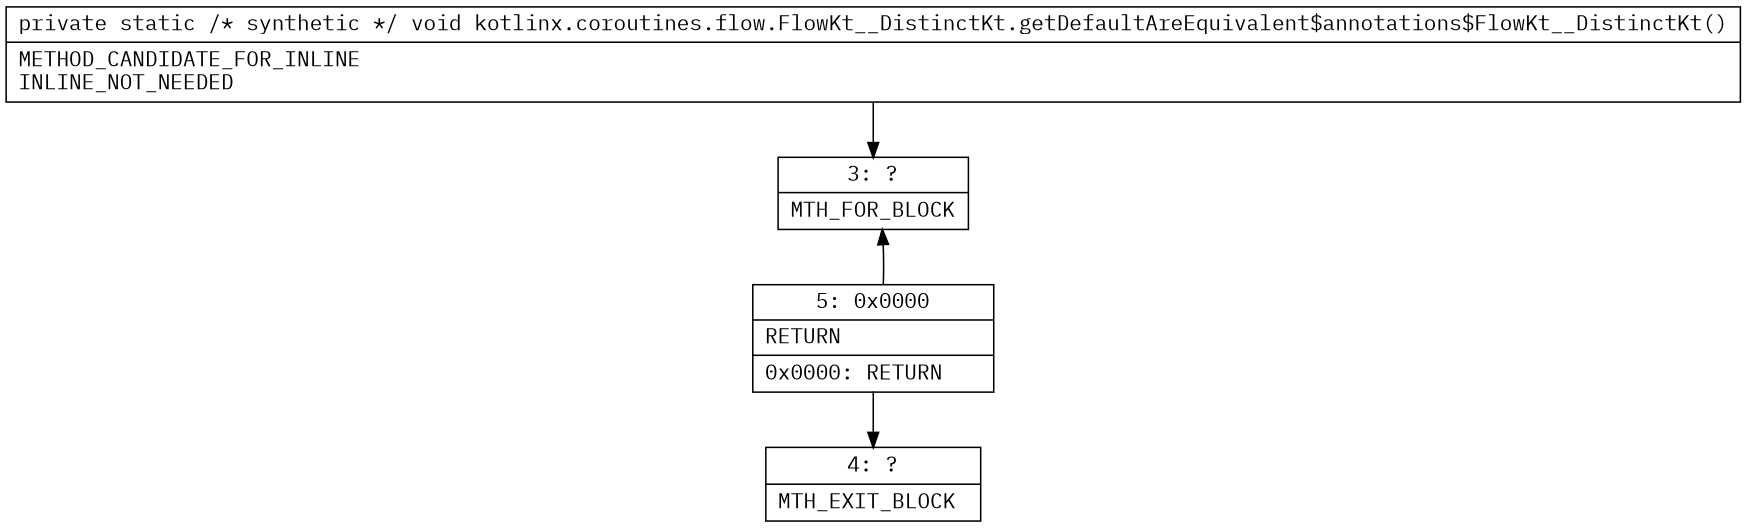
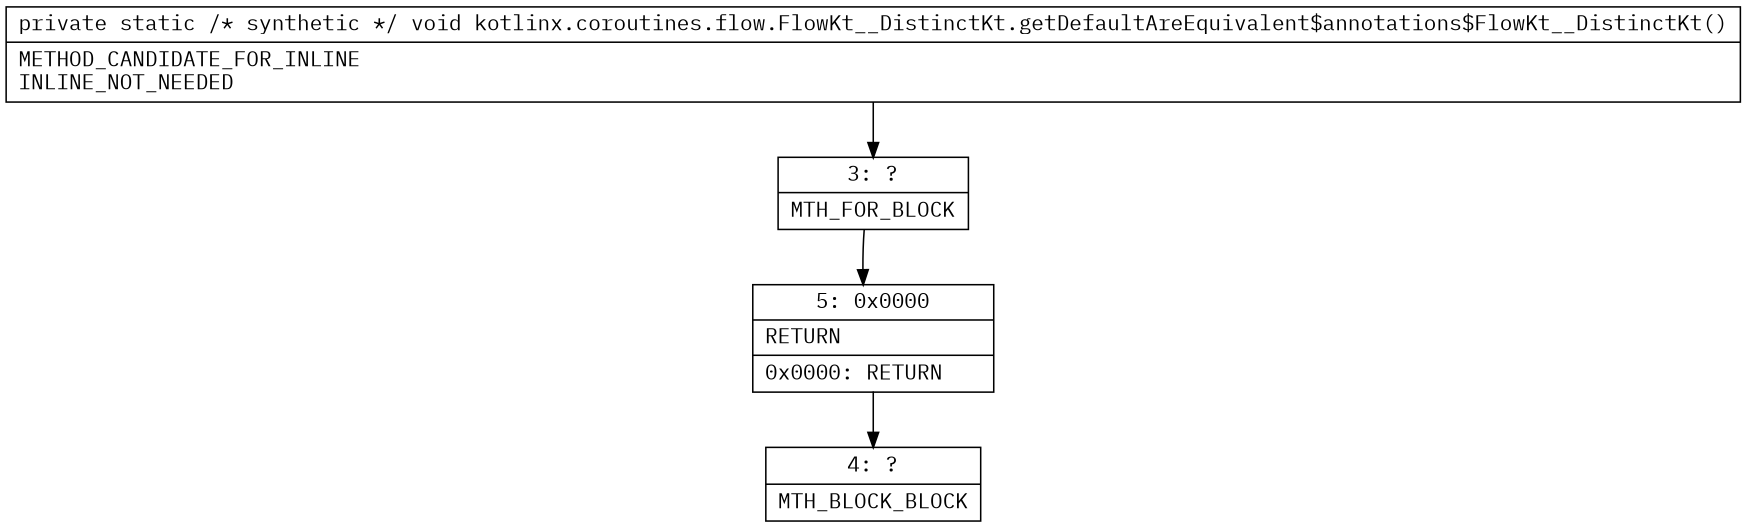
edge "5: 0x0000" -> "3: ?": reversed
node "4: ?": text "MTH_EXIT_BLOCK" -> "MTH_BLOCK_BLOCK"
